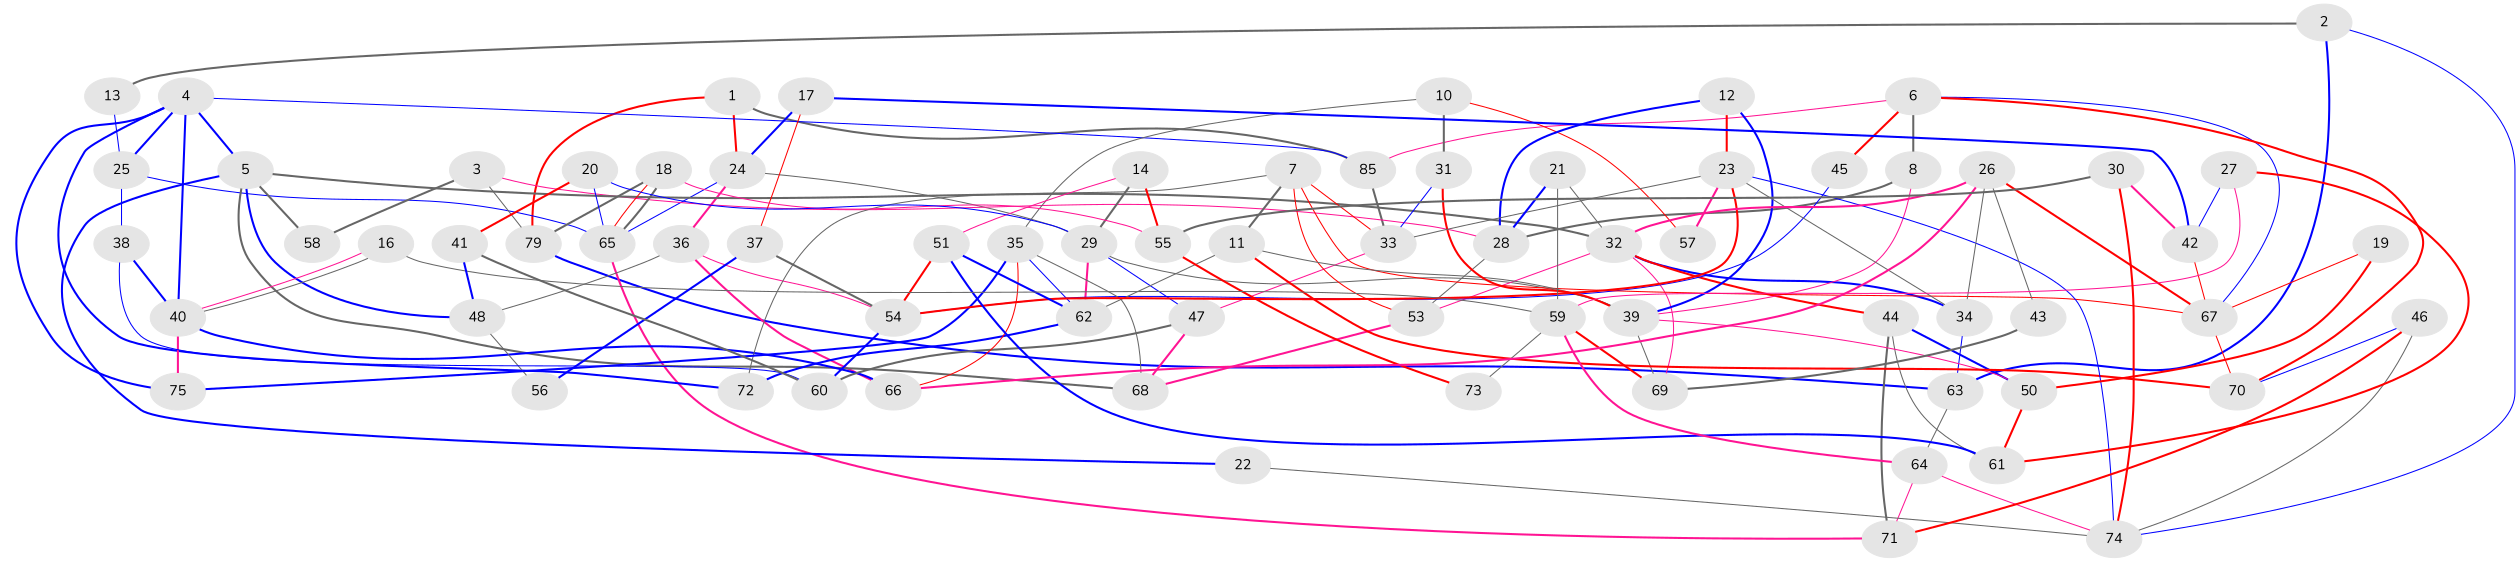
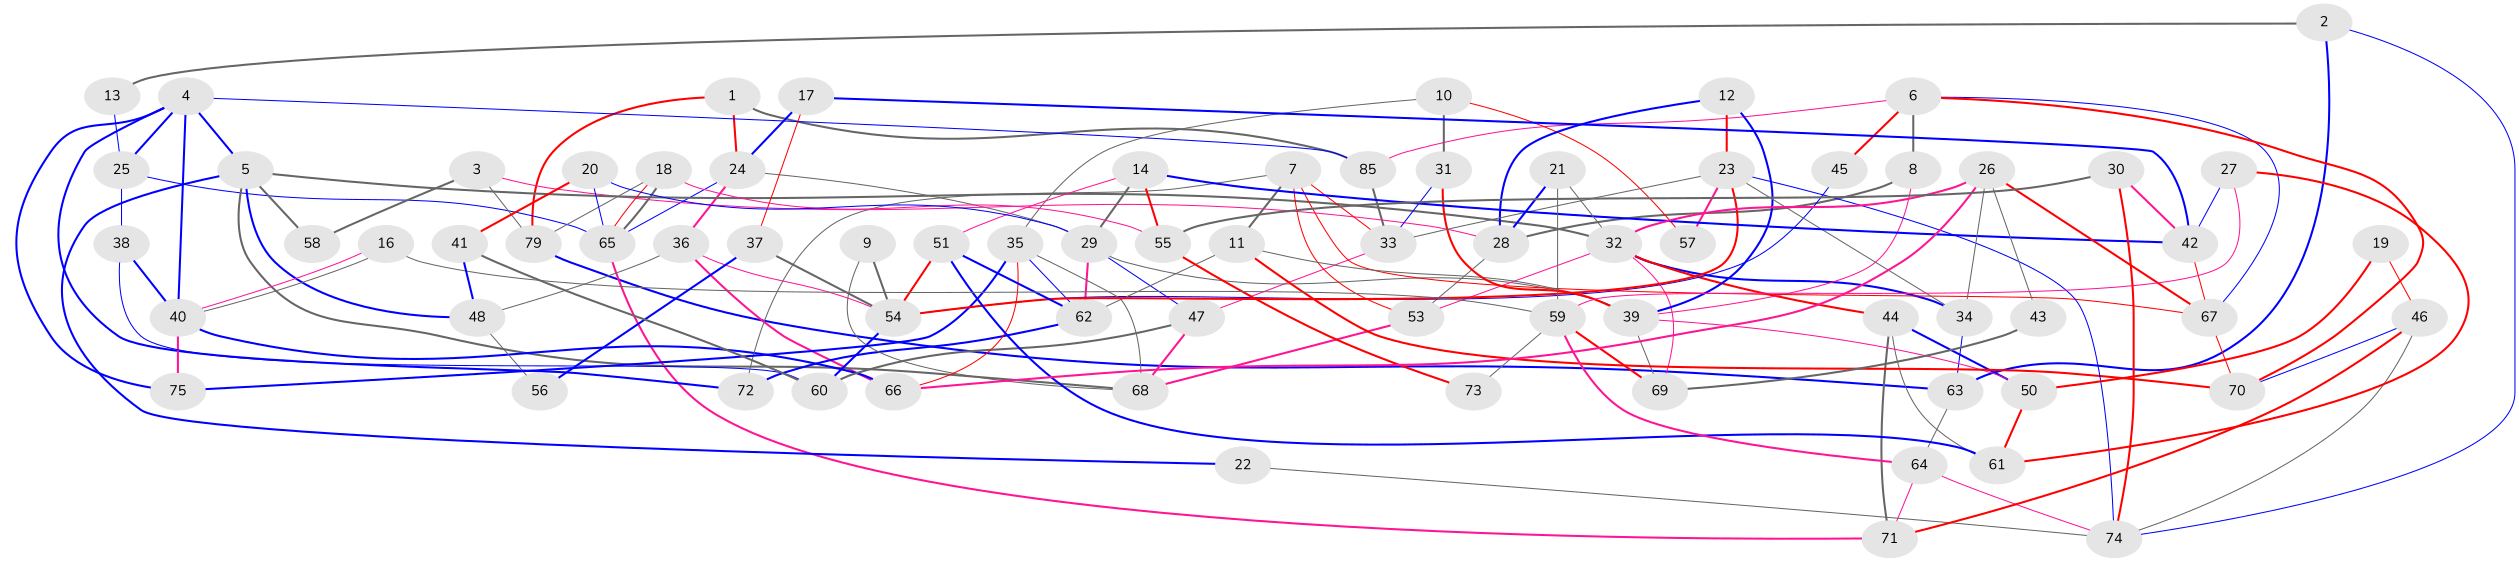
edge "18" -- "79": style bold -> solid
edge "14" -- "42": added
node "9": added
edge "19" -- "67": now "19" -- "46"
